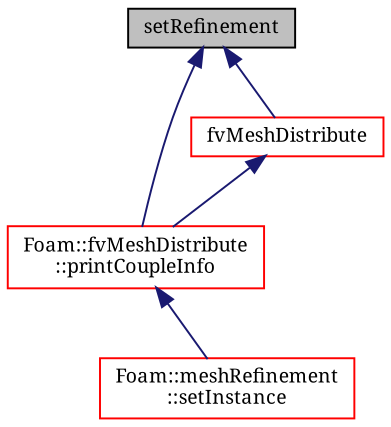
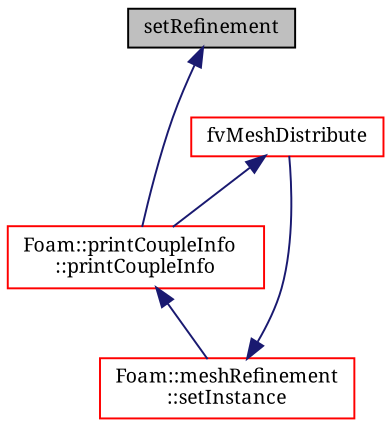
edge "fvMeshDistribute" -> "setRefinement": now "fvMeshDistribute" -> "Foam::meshRefinement ::setInstance"
node "Foam::fvMeshDistribute ::printCoupleInfo": label "Foam::fvMeshDistribute ::printCoupleInfo" -> "Foam::printCoupleInfo ::printCoupleInfo"
